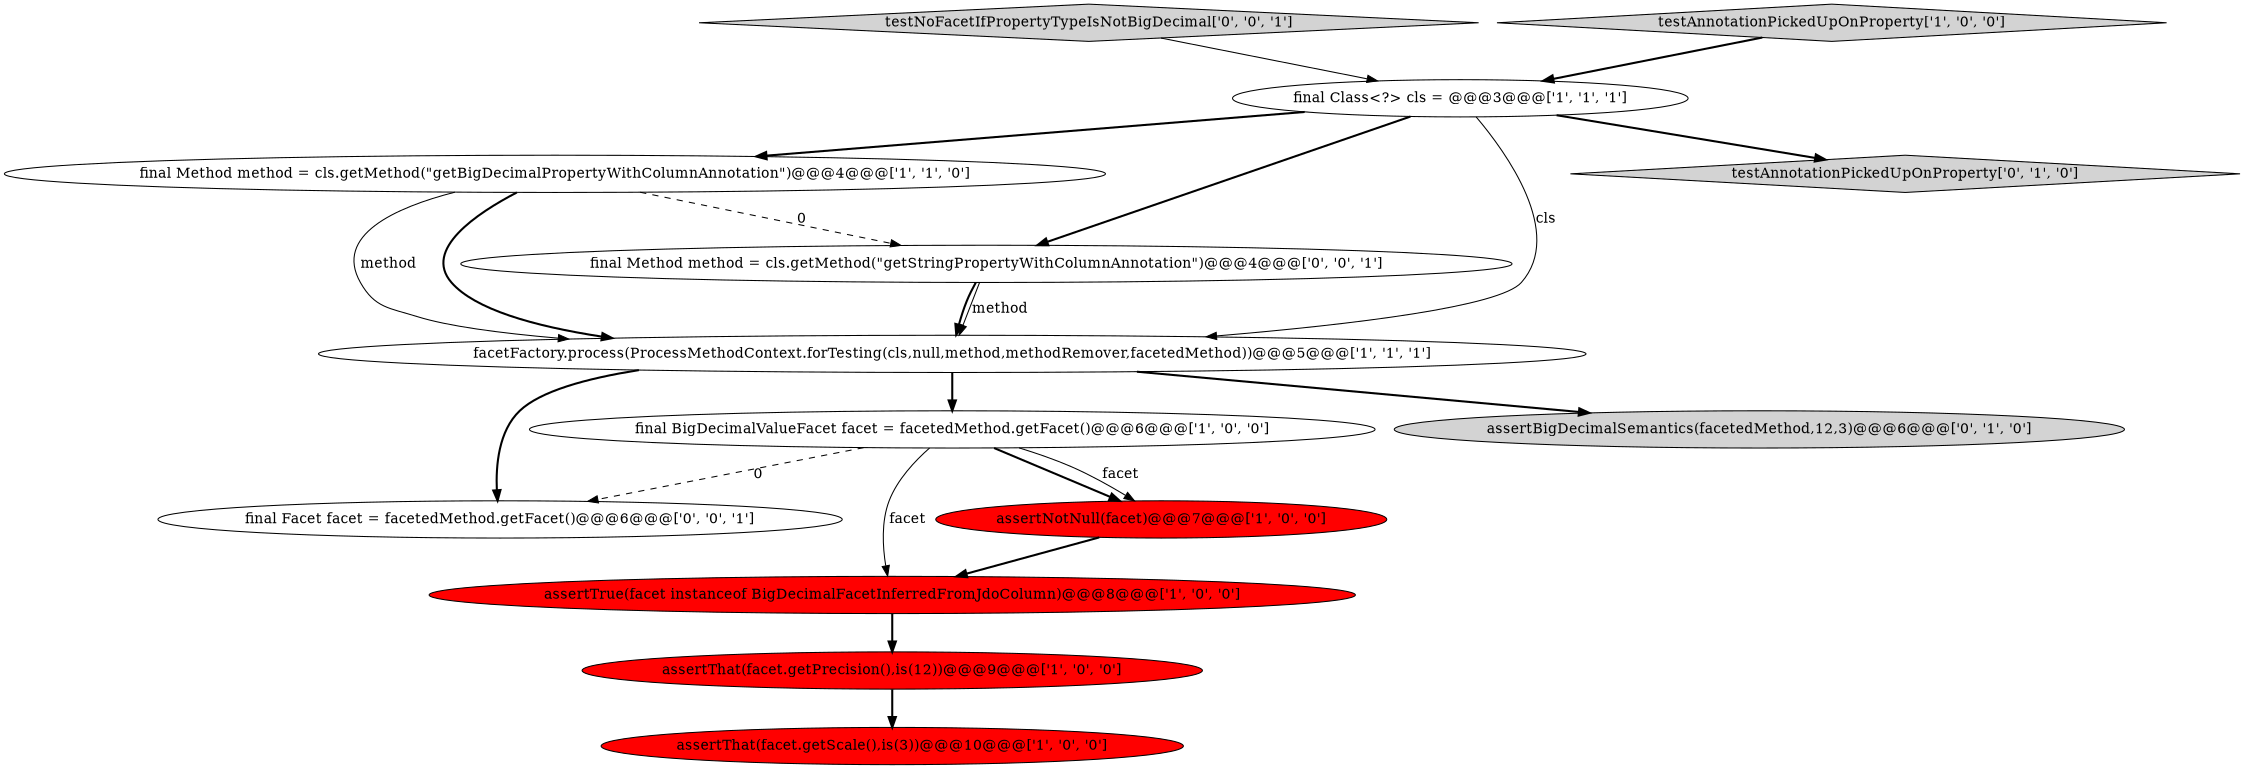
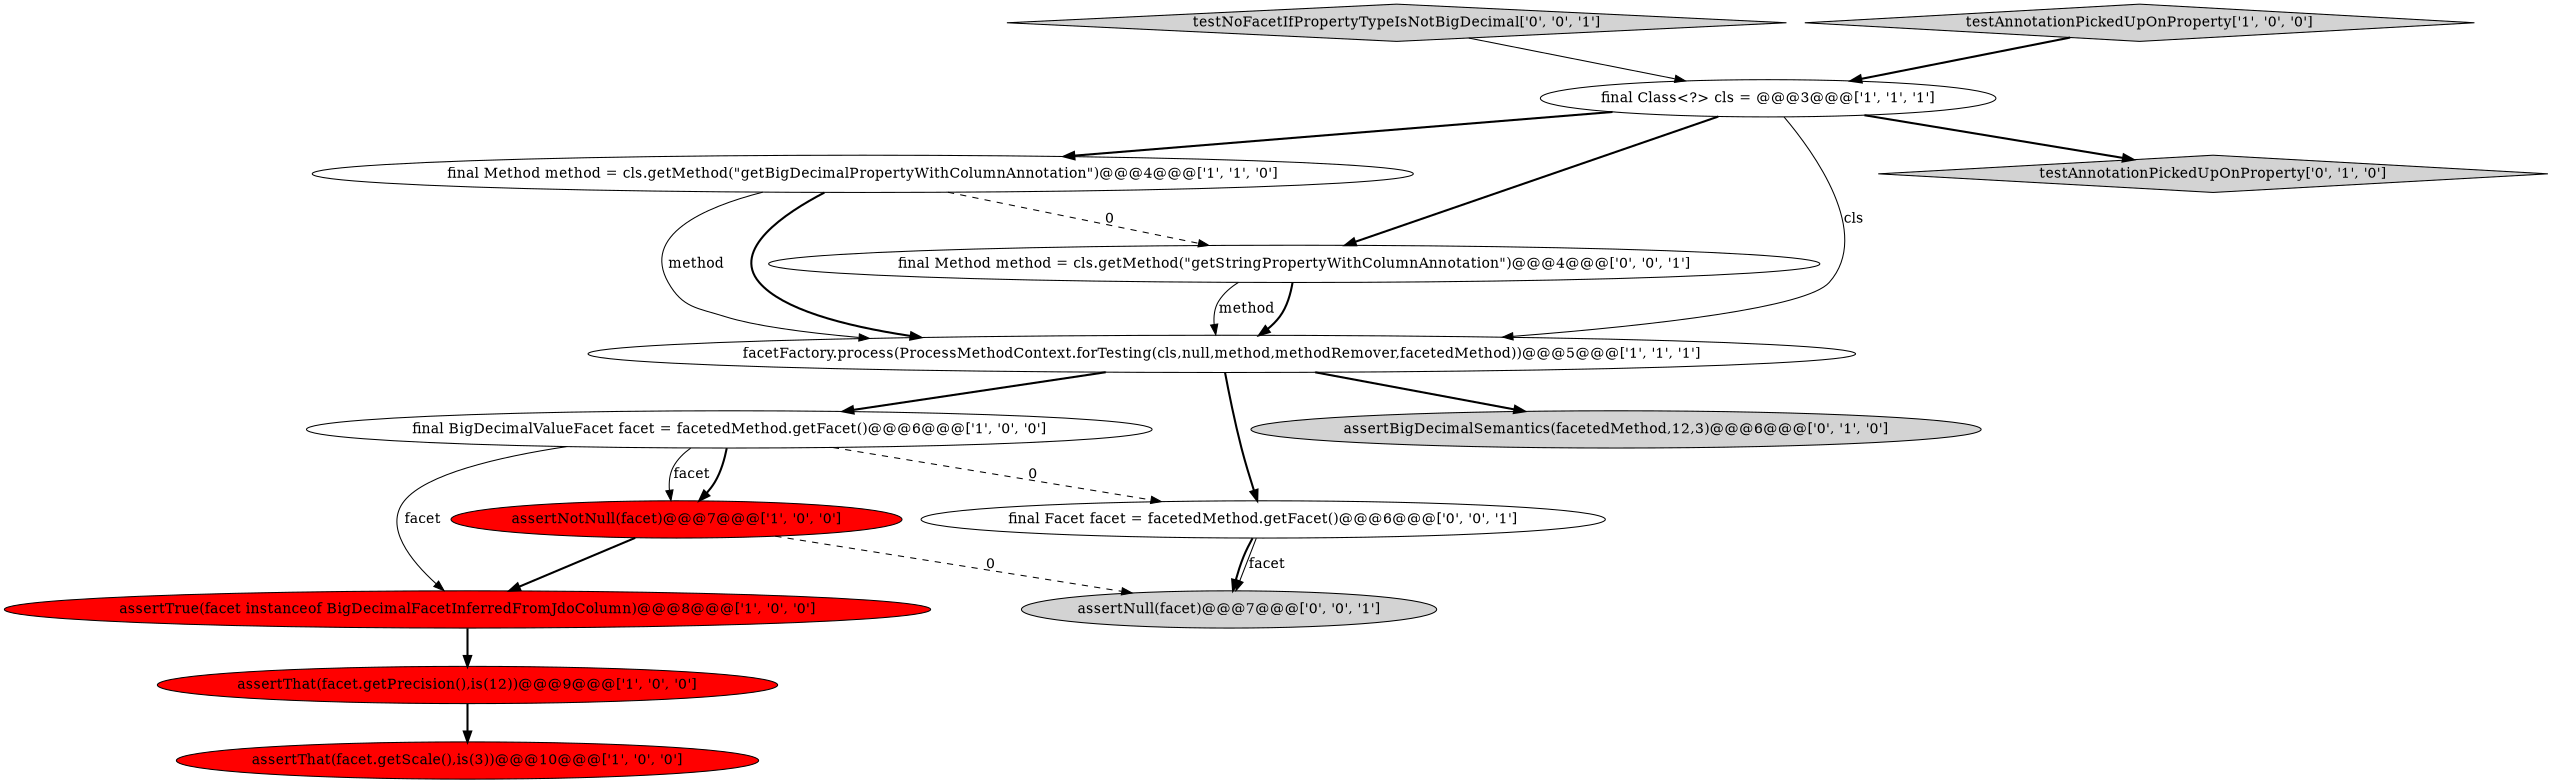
node "assertNull(facet)@@@7@@@['0', '0', '1']": added
